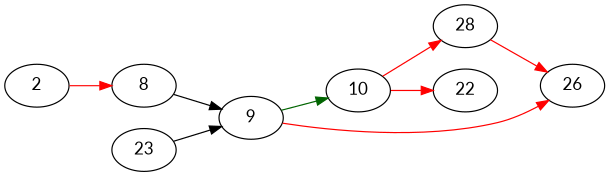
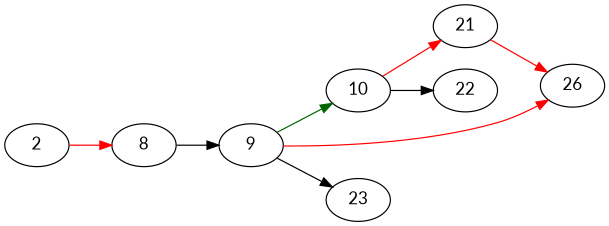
node "28": label "28" -> "21"
edge "10" -> "22": color red -> black
edge "23" -> "9": reversed
